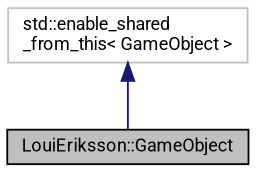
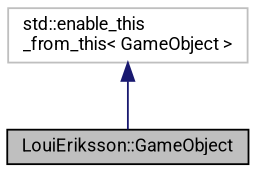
node "std::enable_shared _from_this< GameObject >": label "std::enable_shared _from_this< GameObject >" -> "std::enable_this _from_this< GameObject >"
